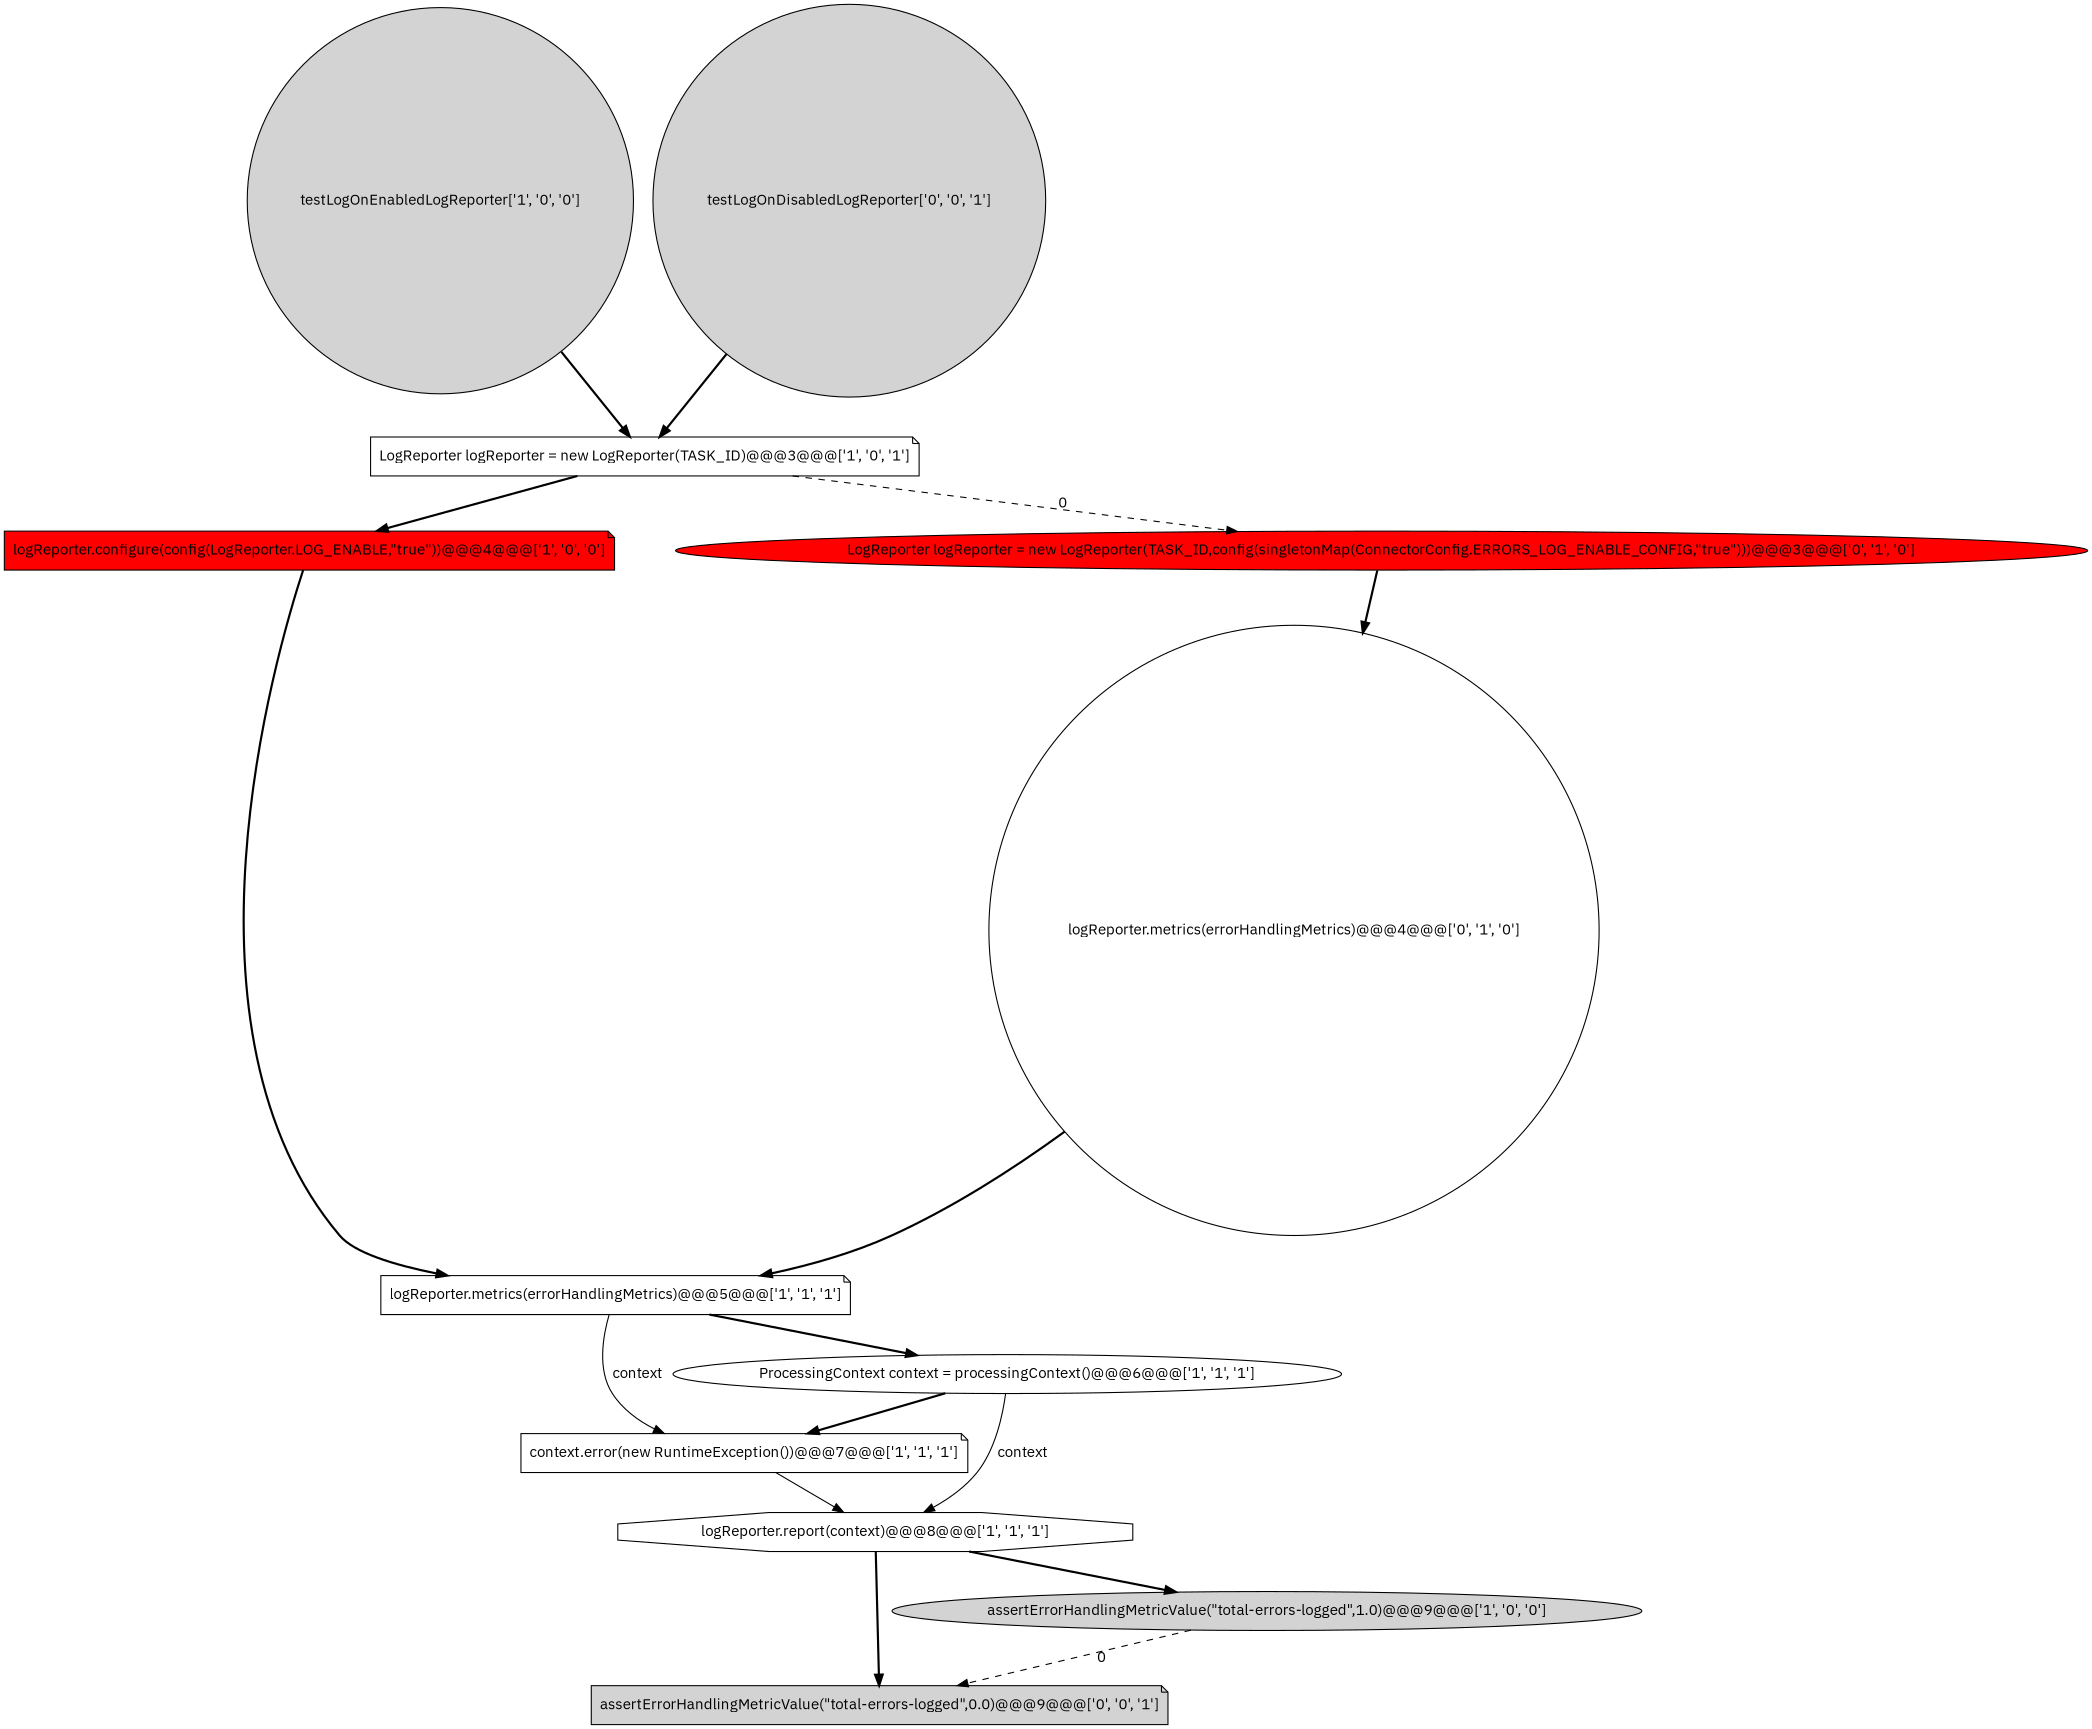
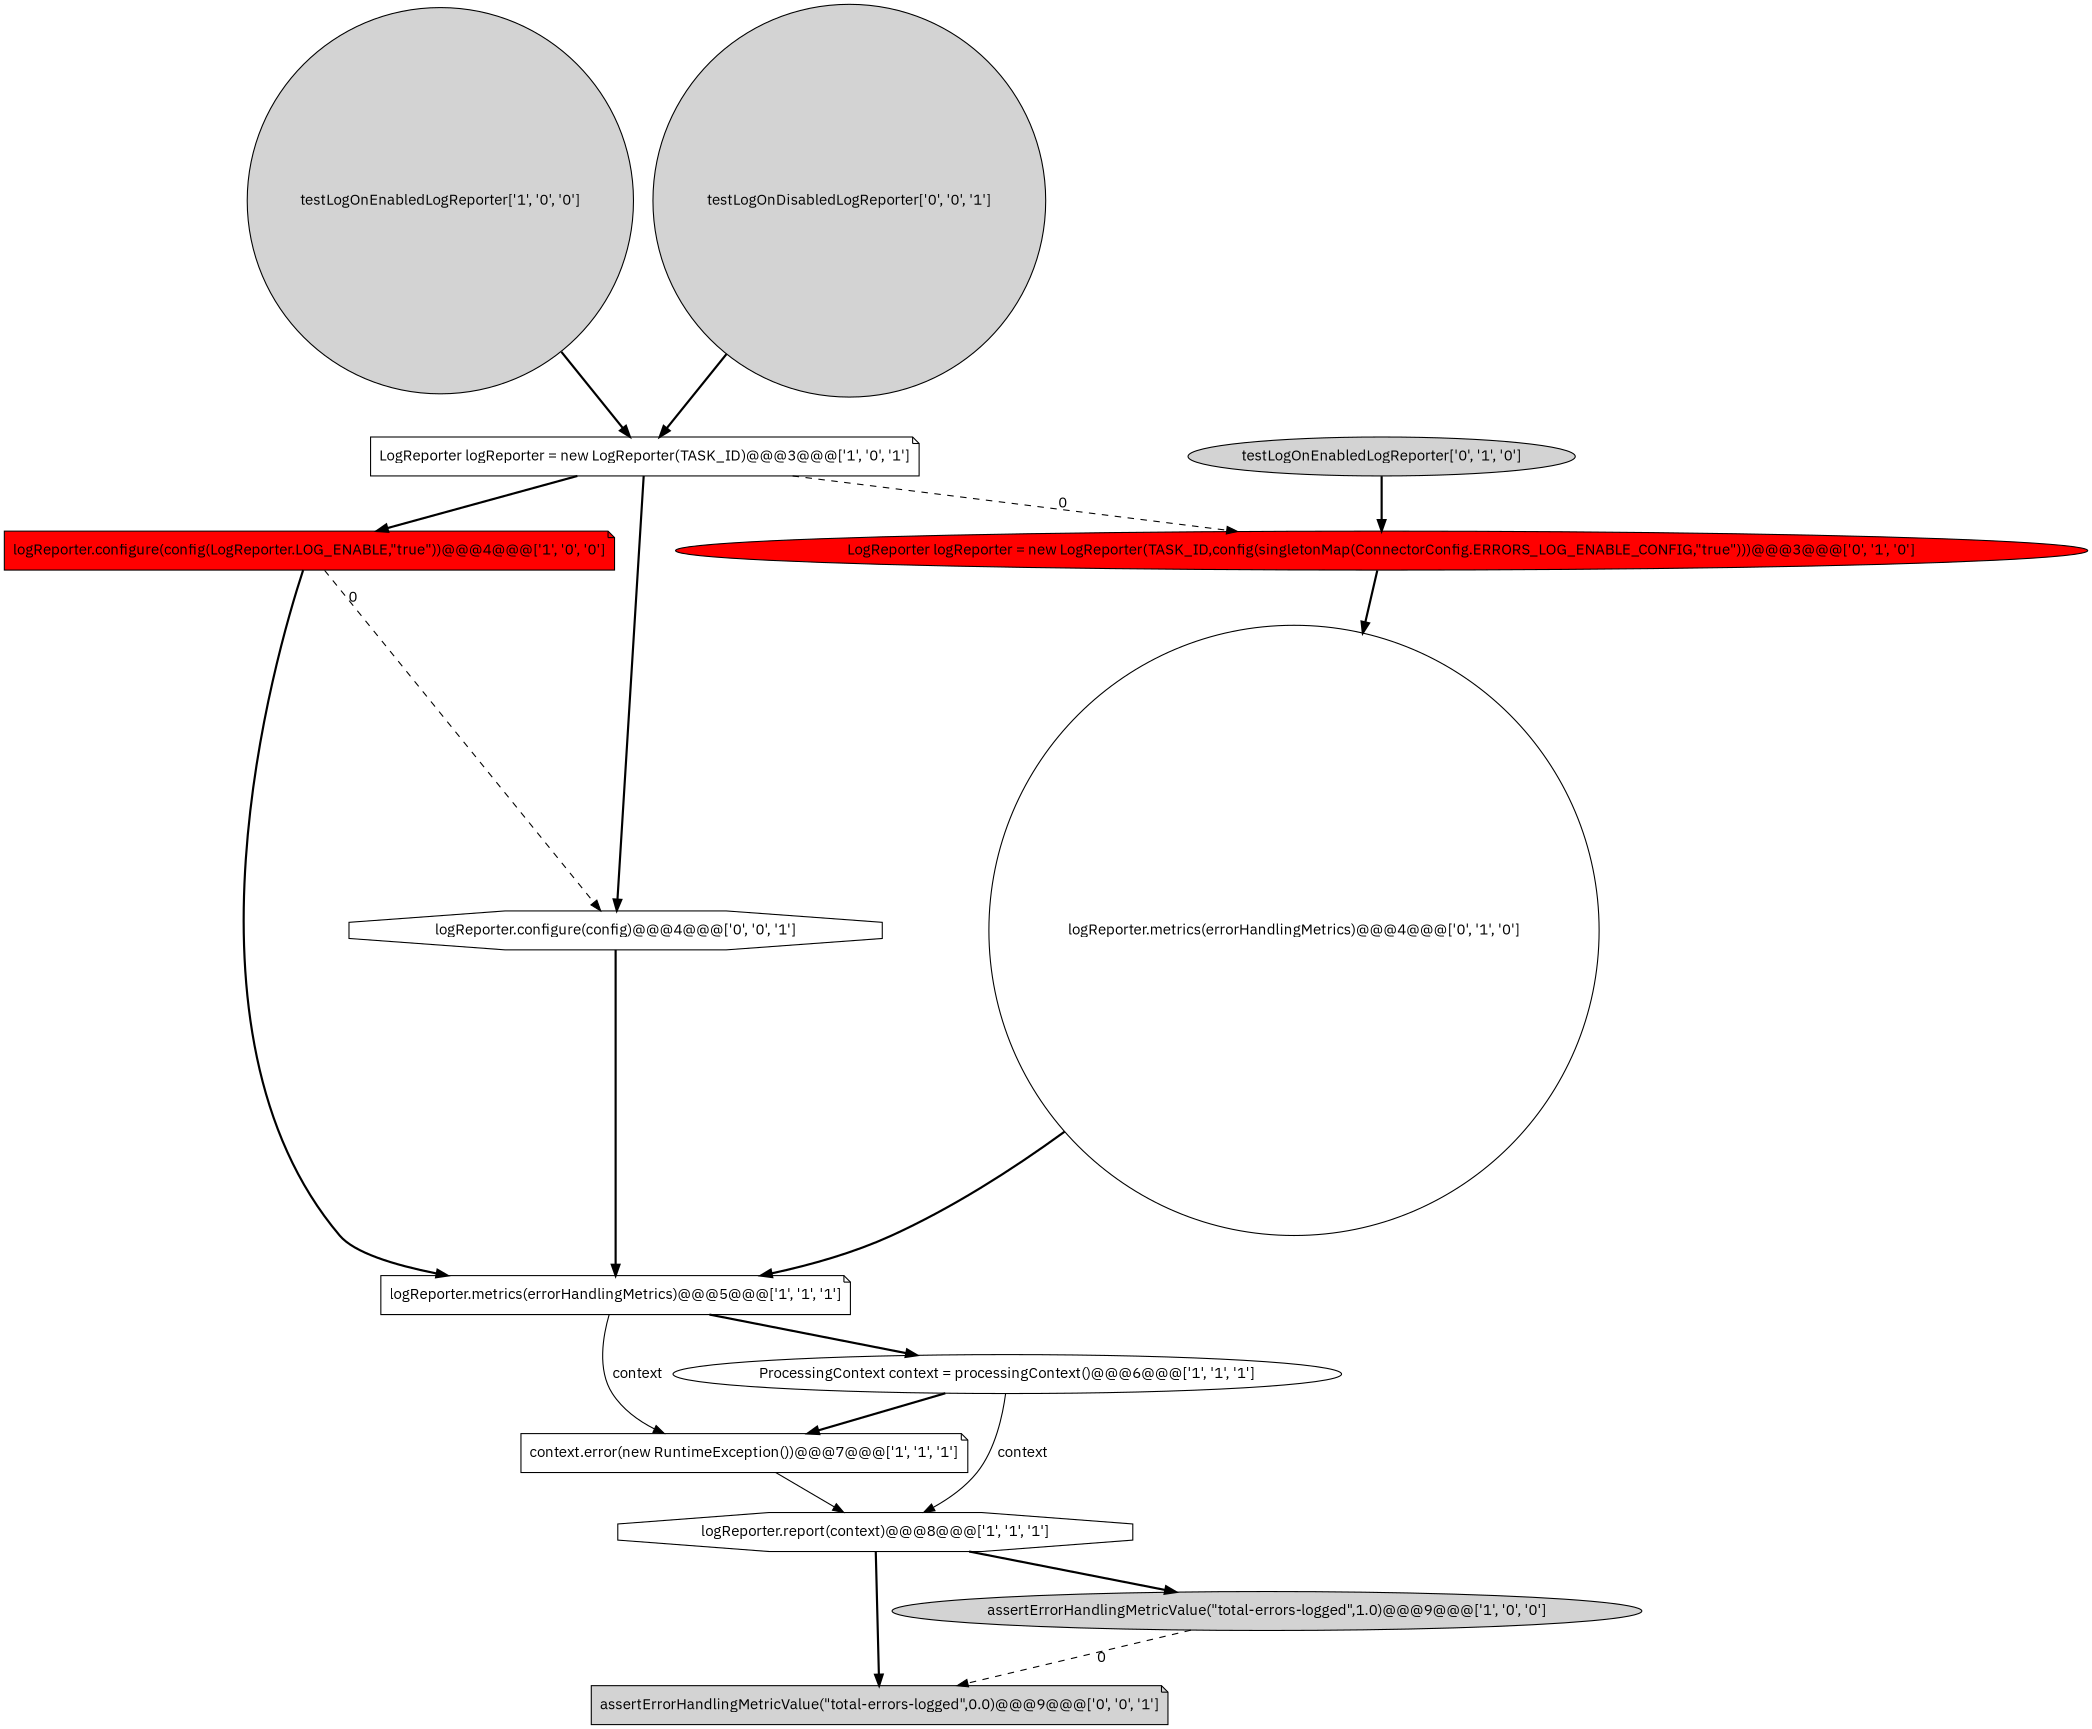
node "testLogOnEnabledLogReporter['0', '1', '0']": added
node "logReporter.configure(config)@@@4@@@['0', '0', '1']": added
